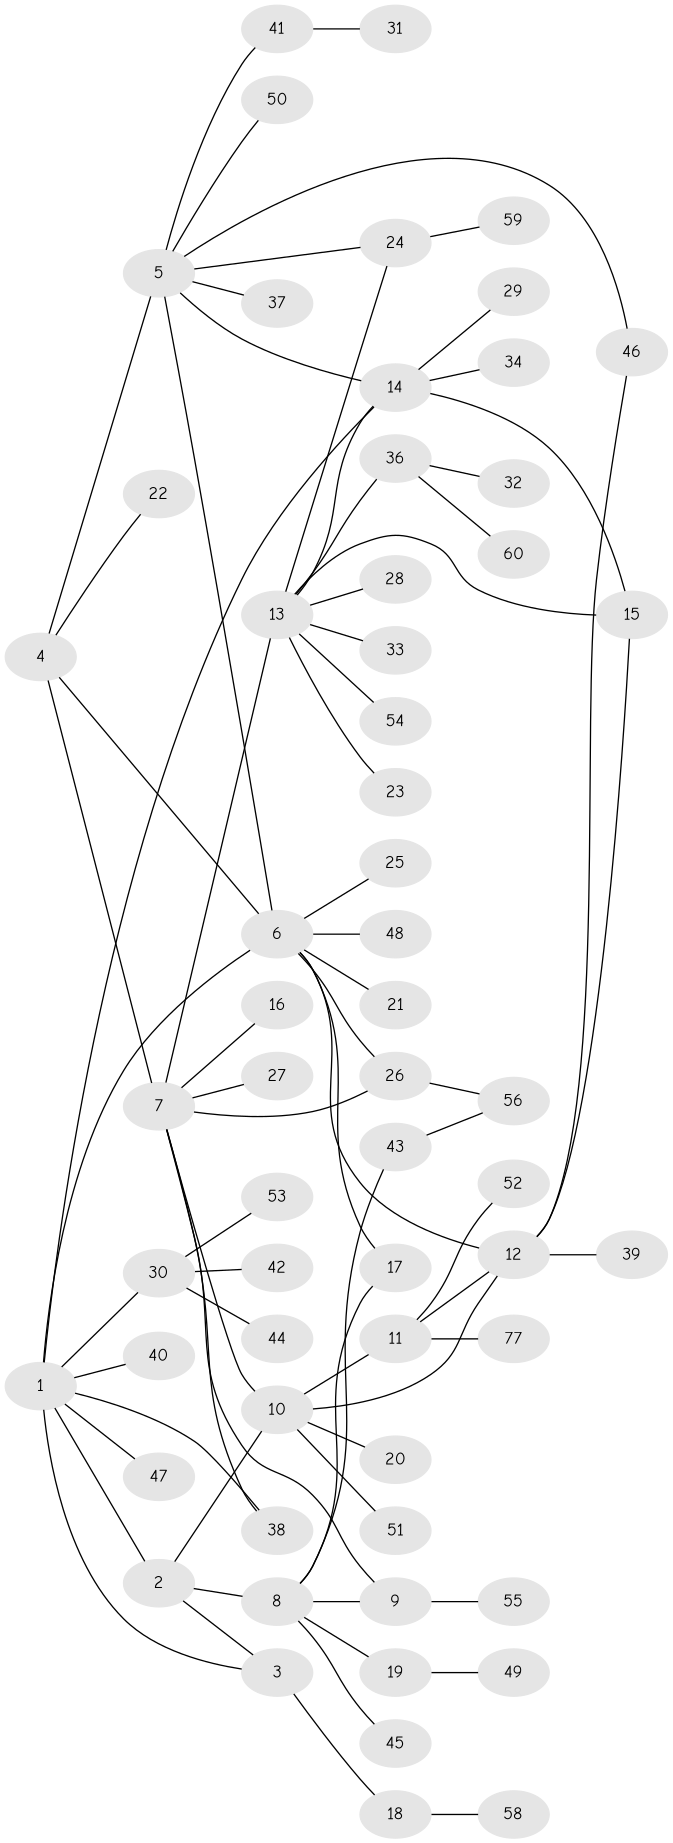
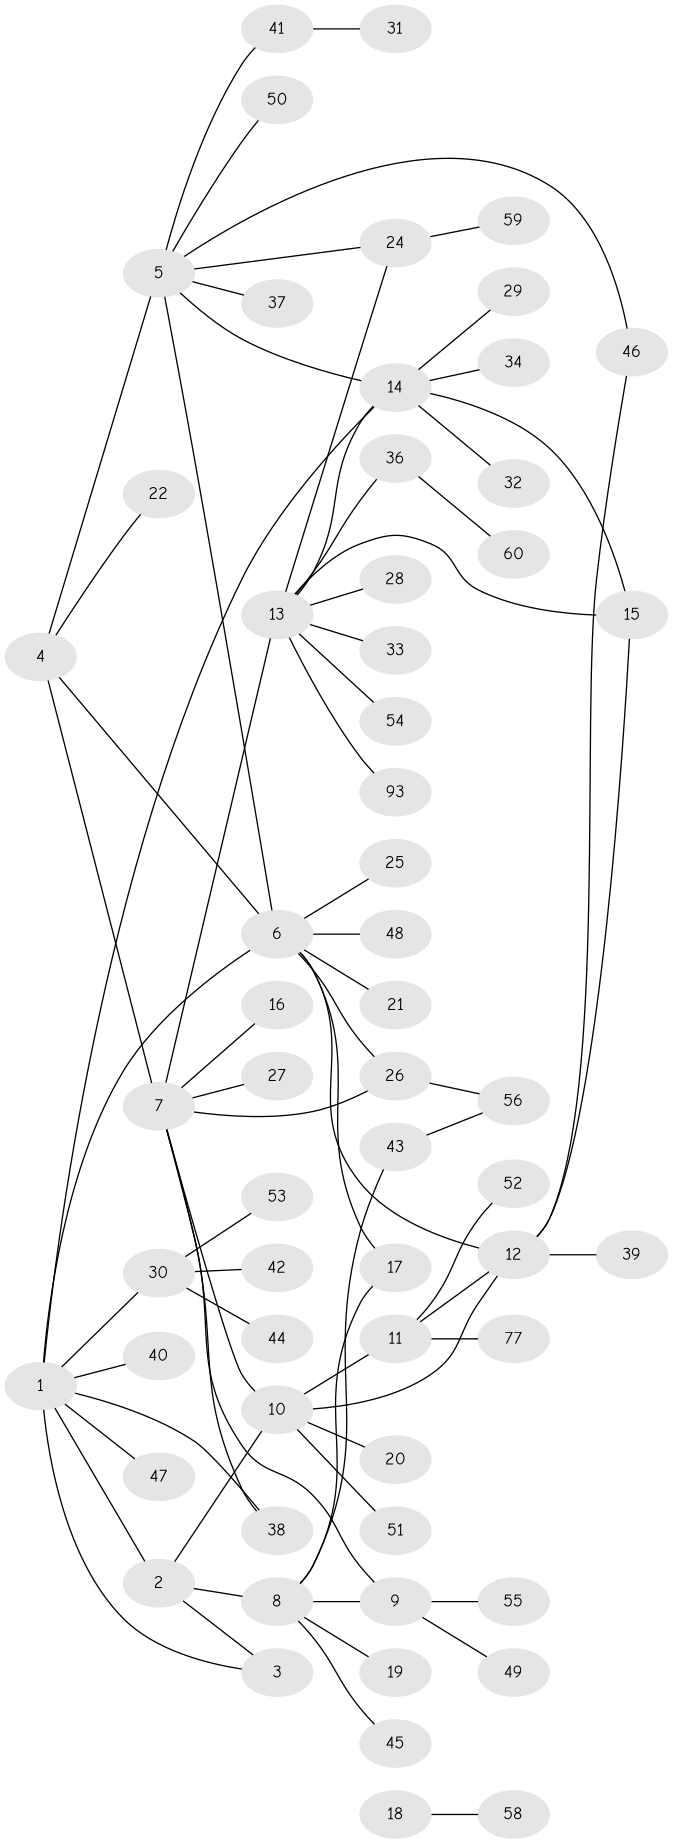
edge "36" -- "32": now "14" -- "32"
node "23": label "23" -> "93"
edge "19" -- "49": now "9" -- "49"
edge "3" -- "18": removed
